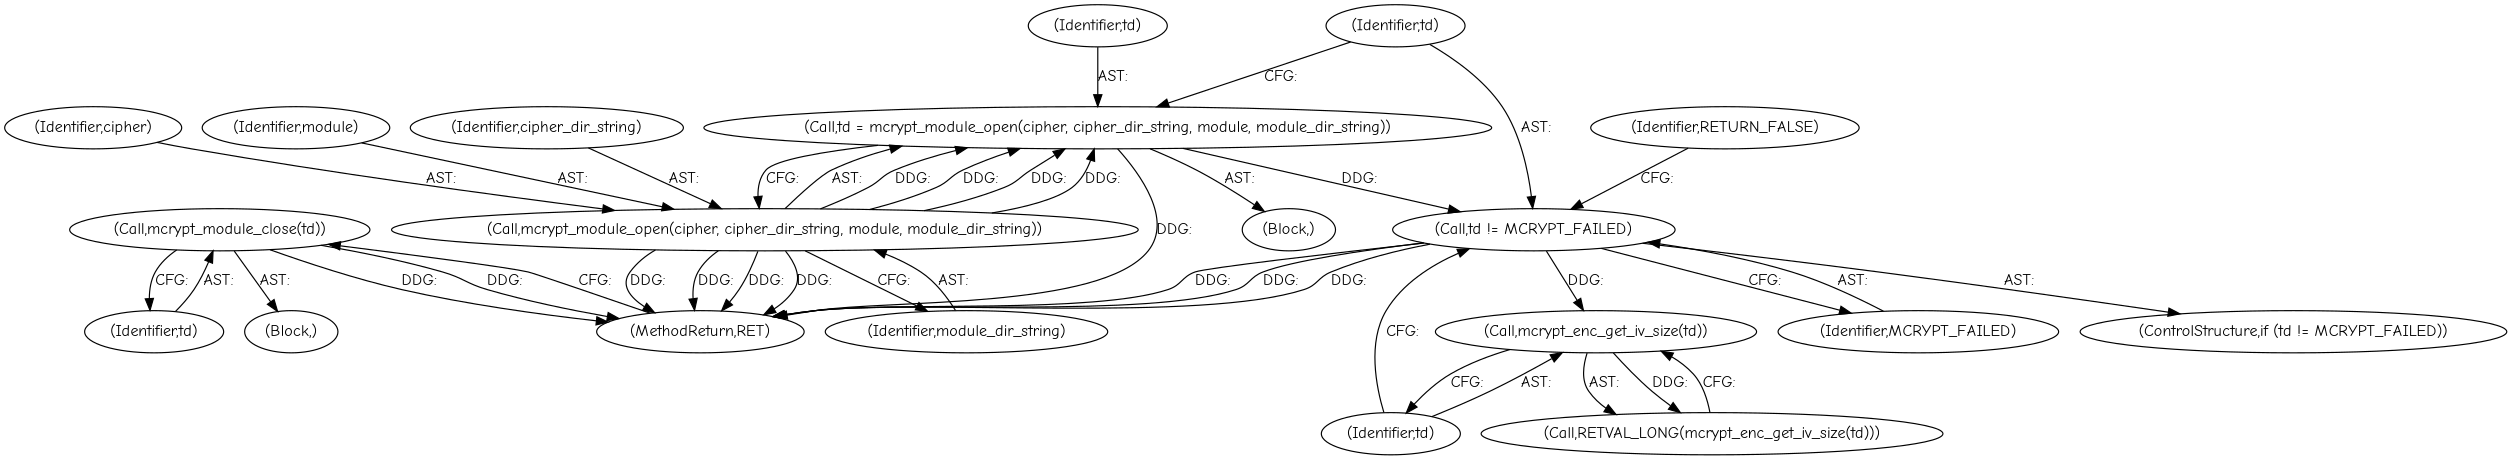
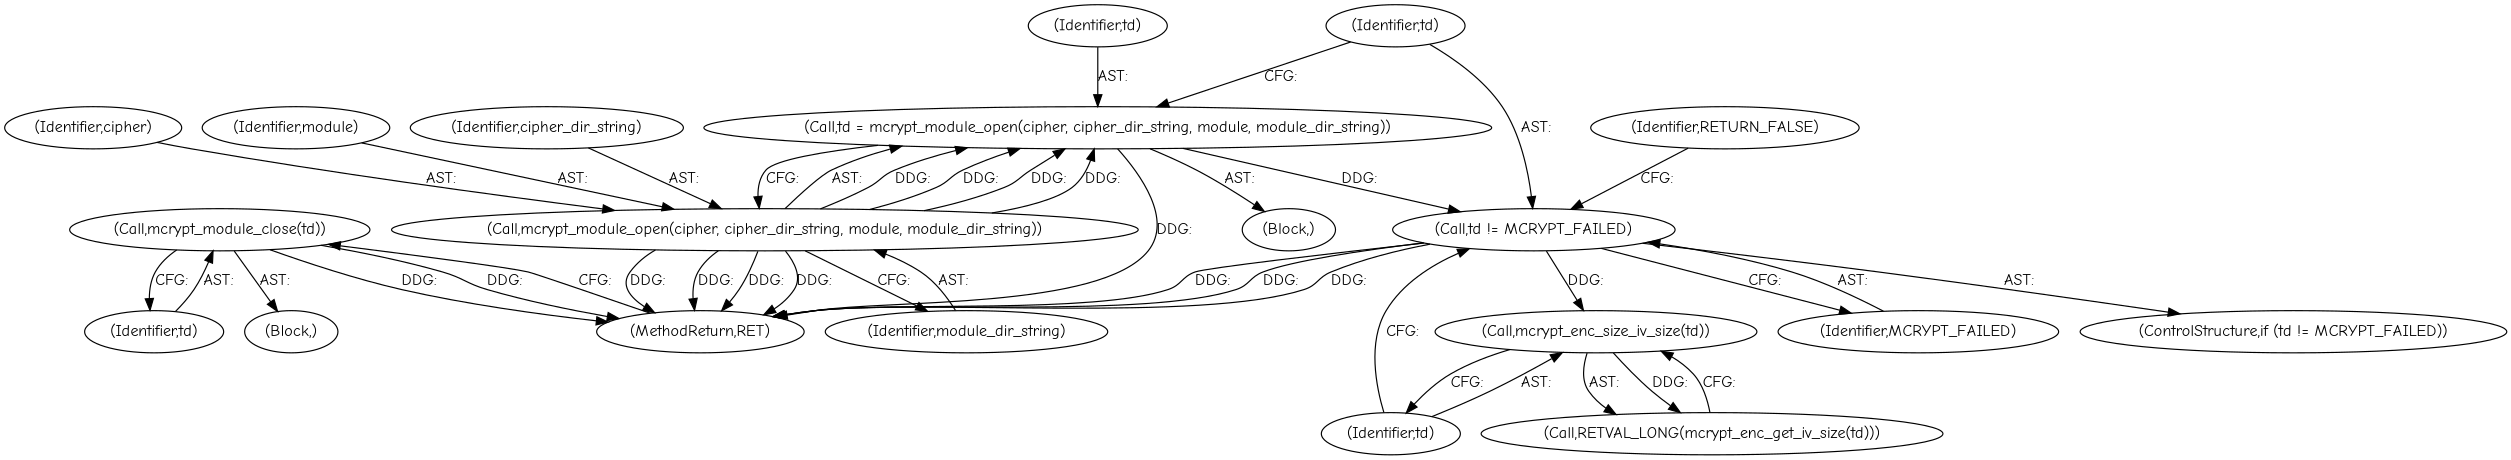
node "(Call,mcrypt_enc_get_iv_size(td))": label "(Call,mcrypt_enc_get_iv_size(td))" -> "(Call,mcrypt_enc_size_iv_size(td))"
